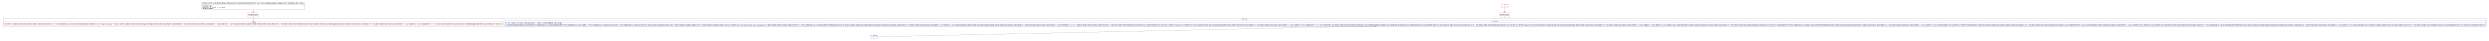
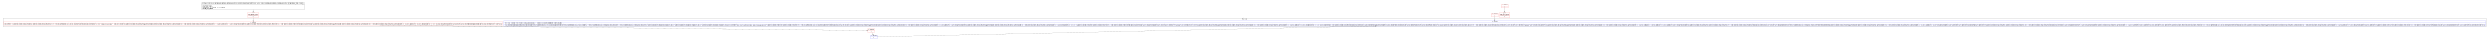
node "3: 0x00a7": added
node "2: 0x00a5": added
